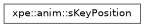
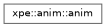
node "xpe::anim::sKeyPosition": label "xpe::anim::sKeyPosition" -> "xpe::anim::anim"
